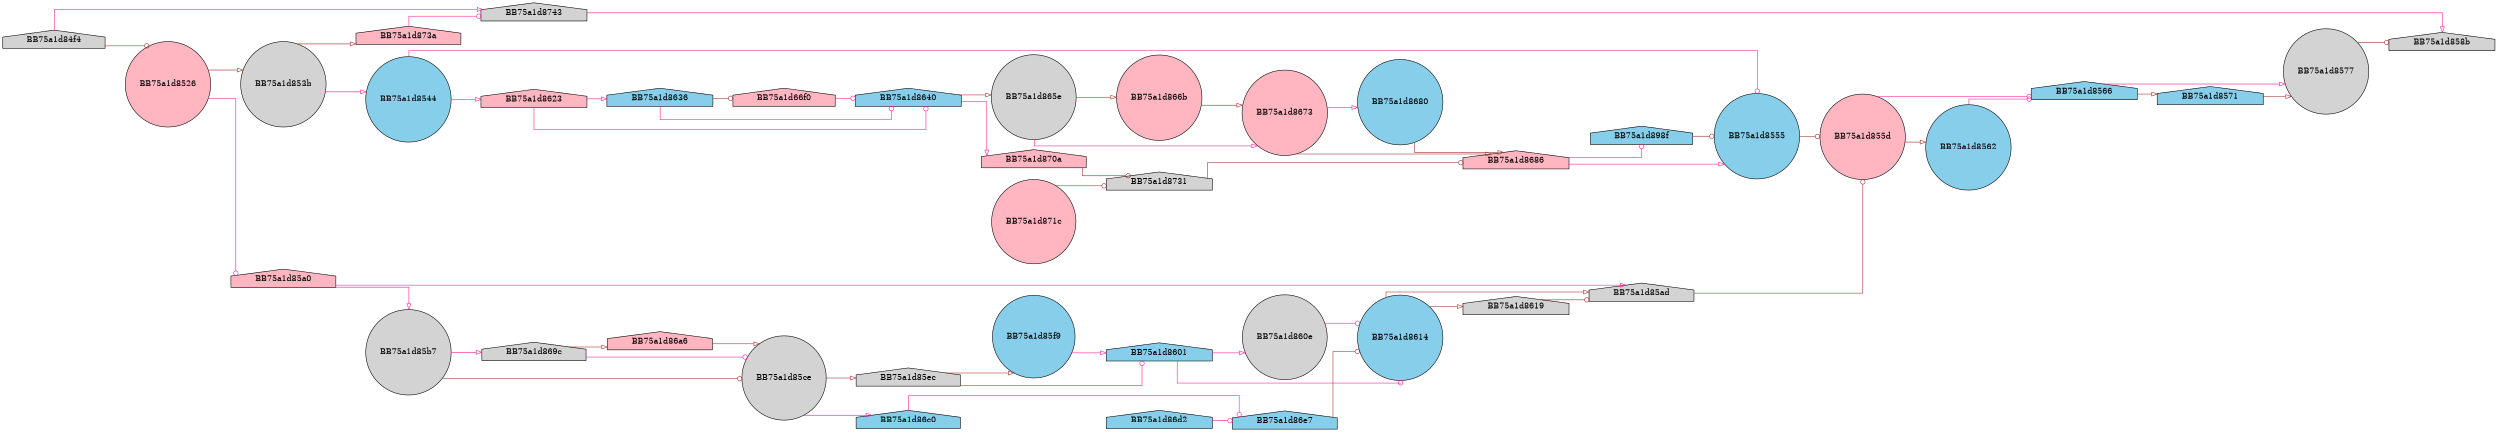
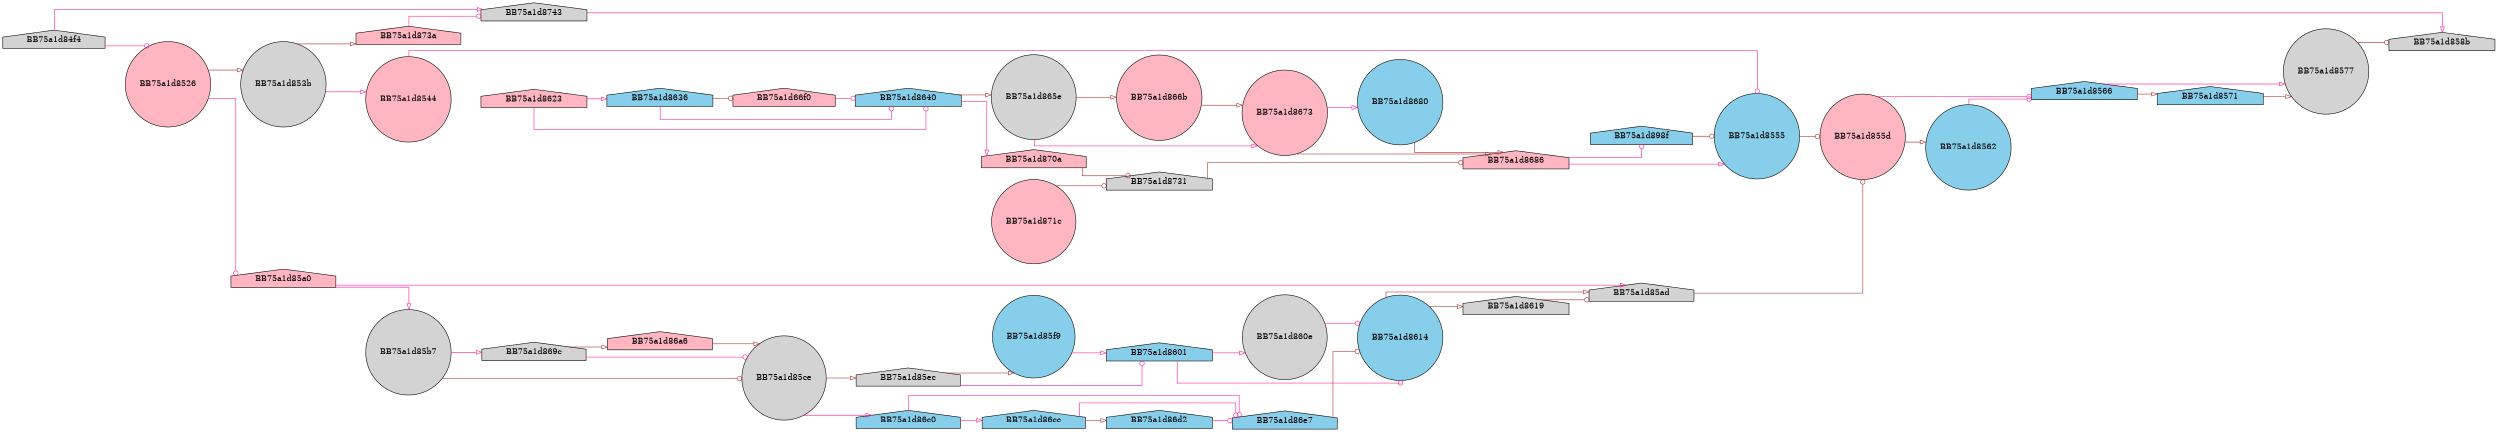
edge "BB75a1d84f4" -> "BB75a1d8526": color brown -> deeppink
node "BB75a1d8544": fillcolor skyblue -> lightpink
edge "BB75a1d8544" -> "BB75a1d8623": removed
node "BB75a1d86cc": added
